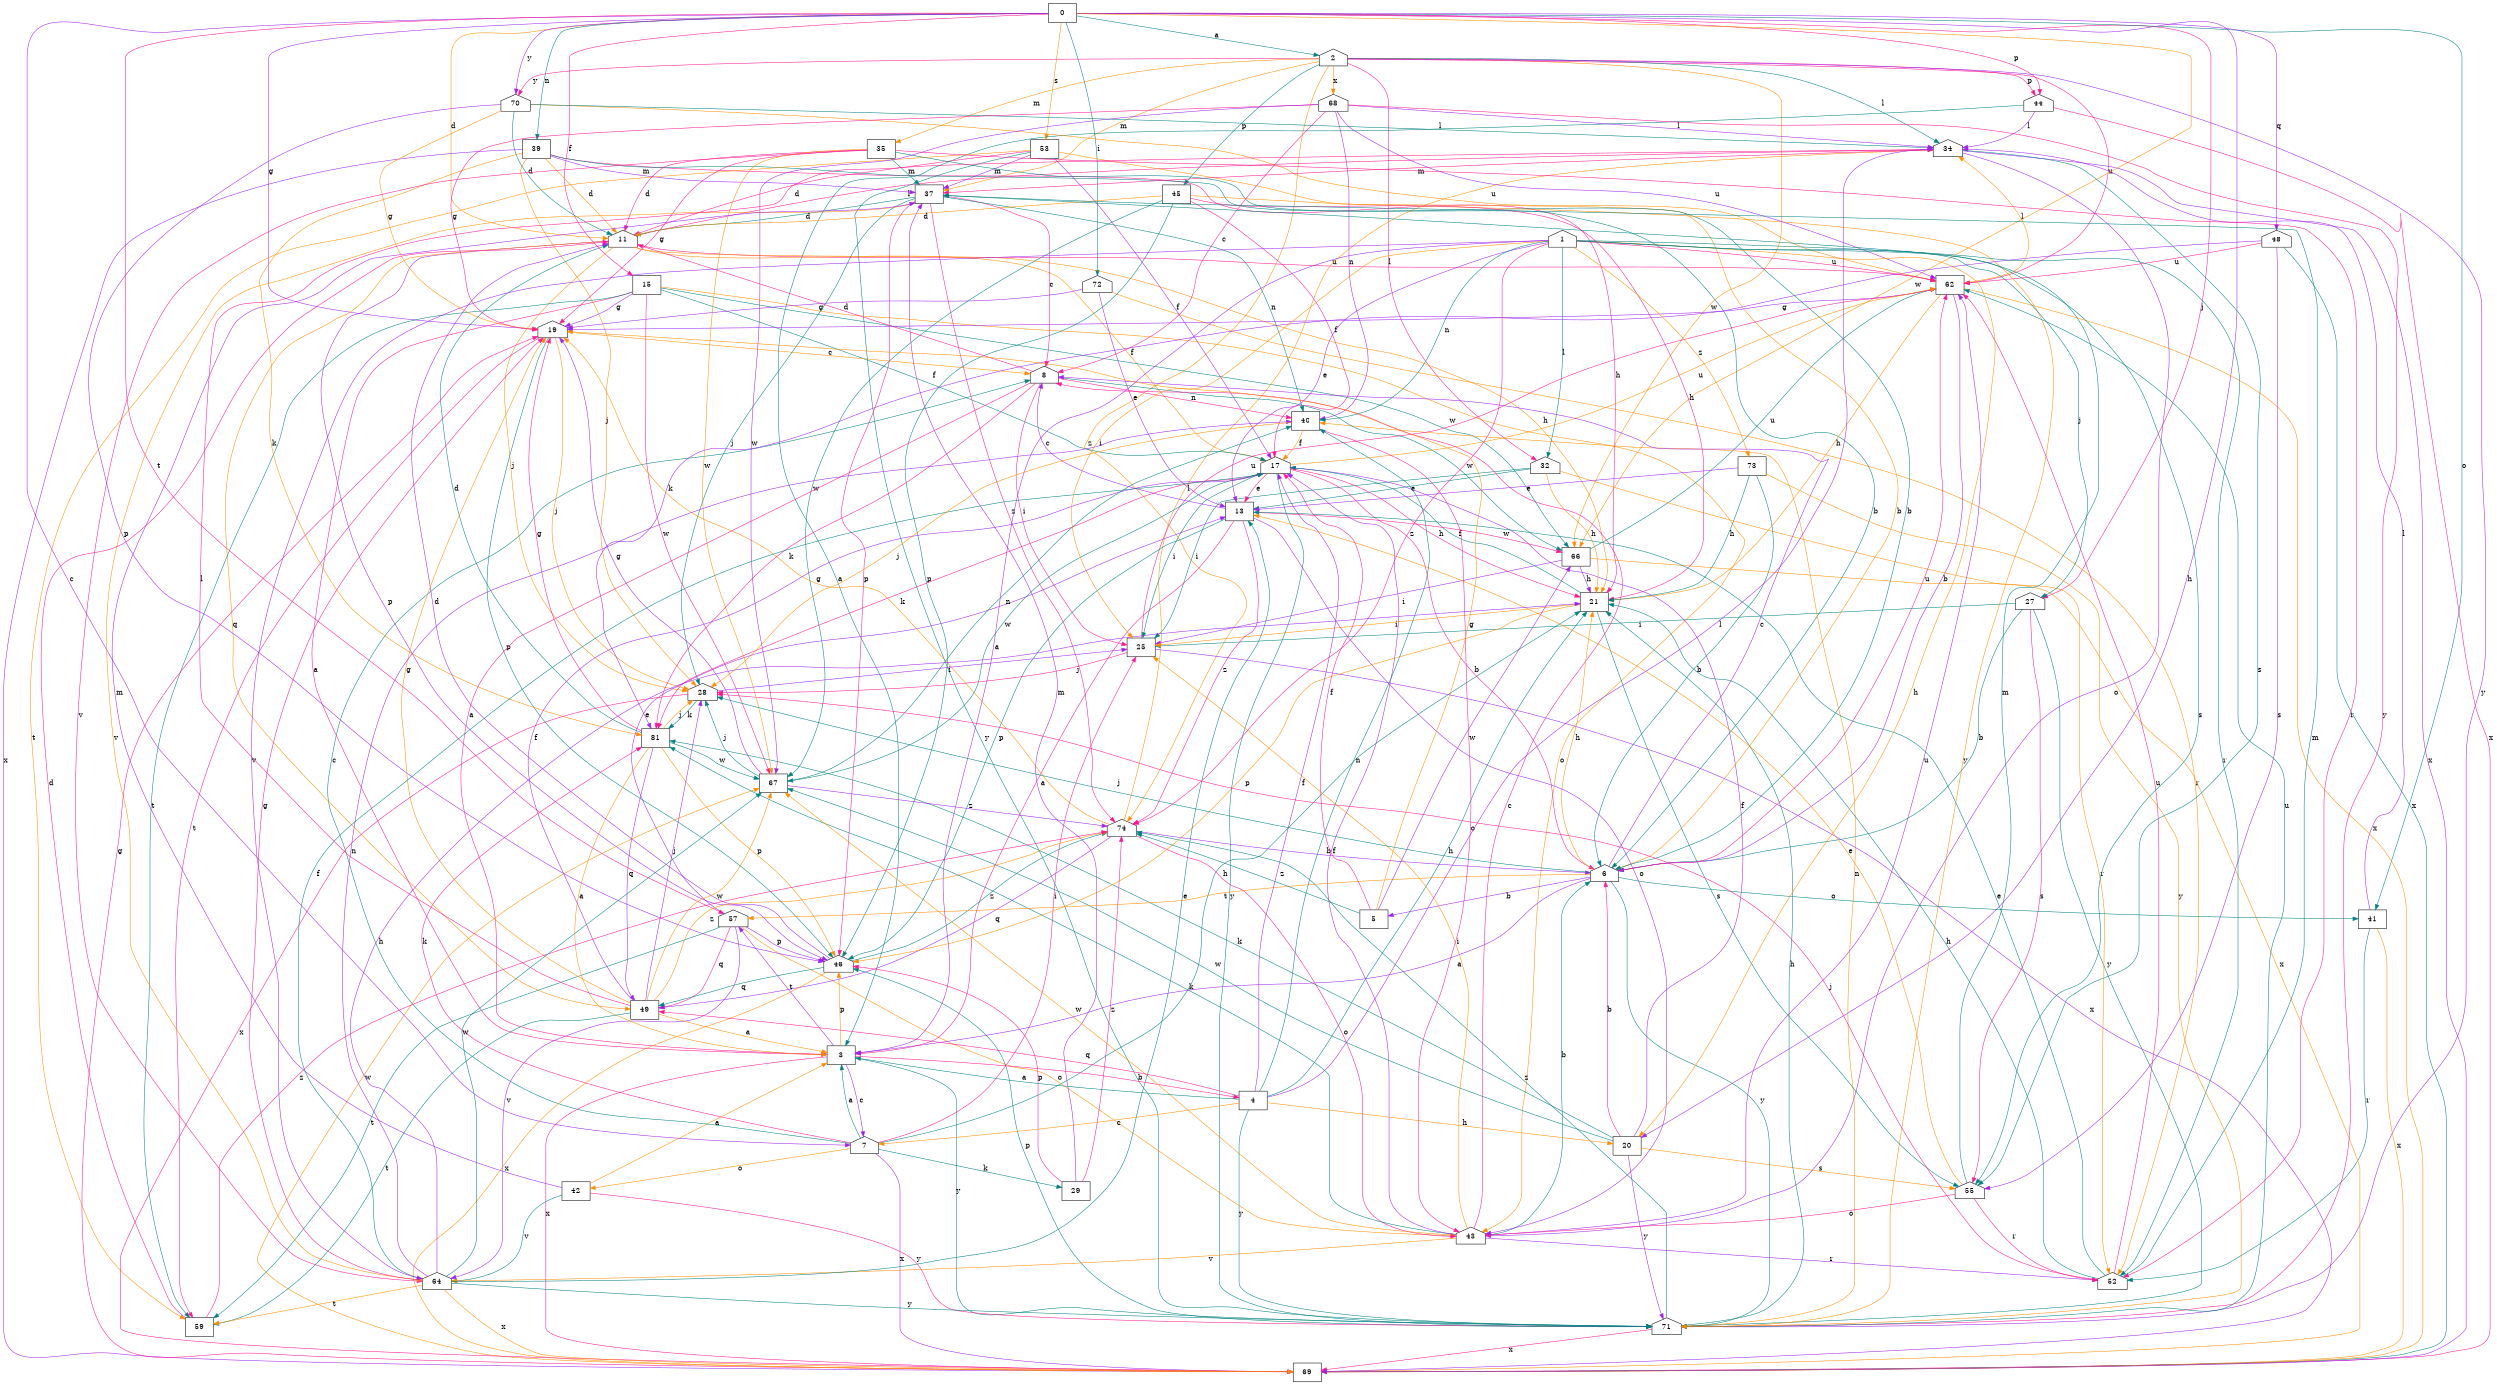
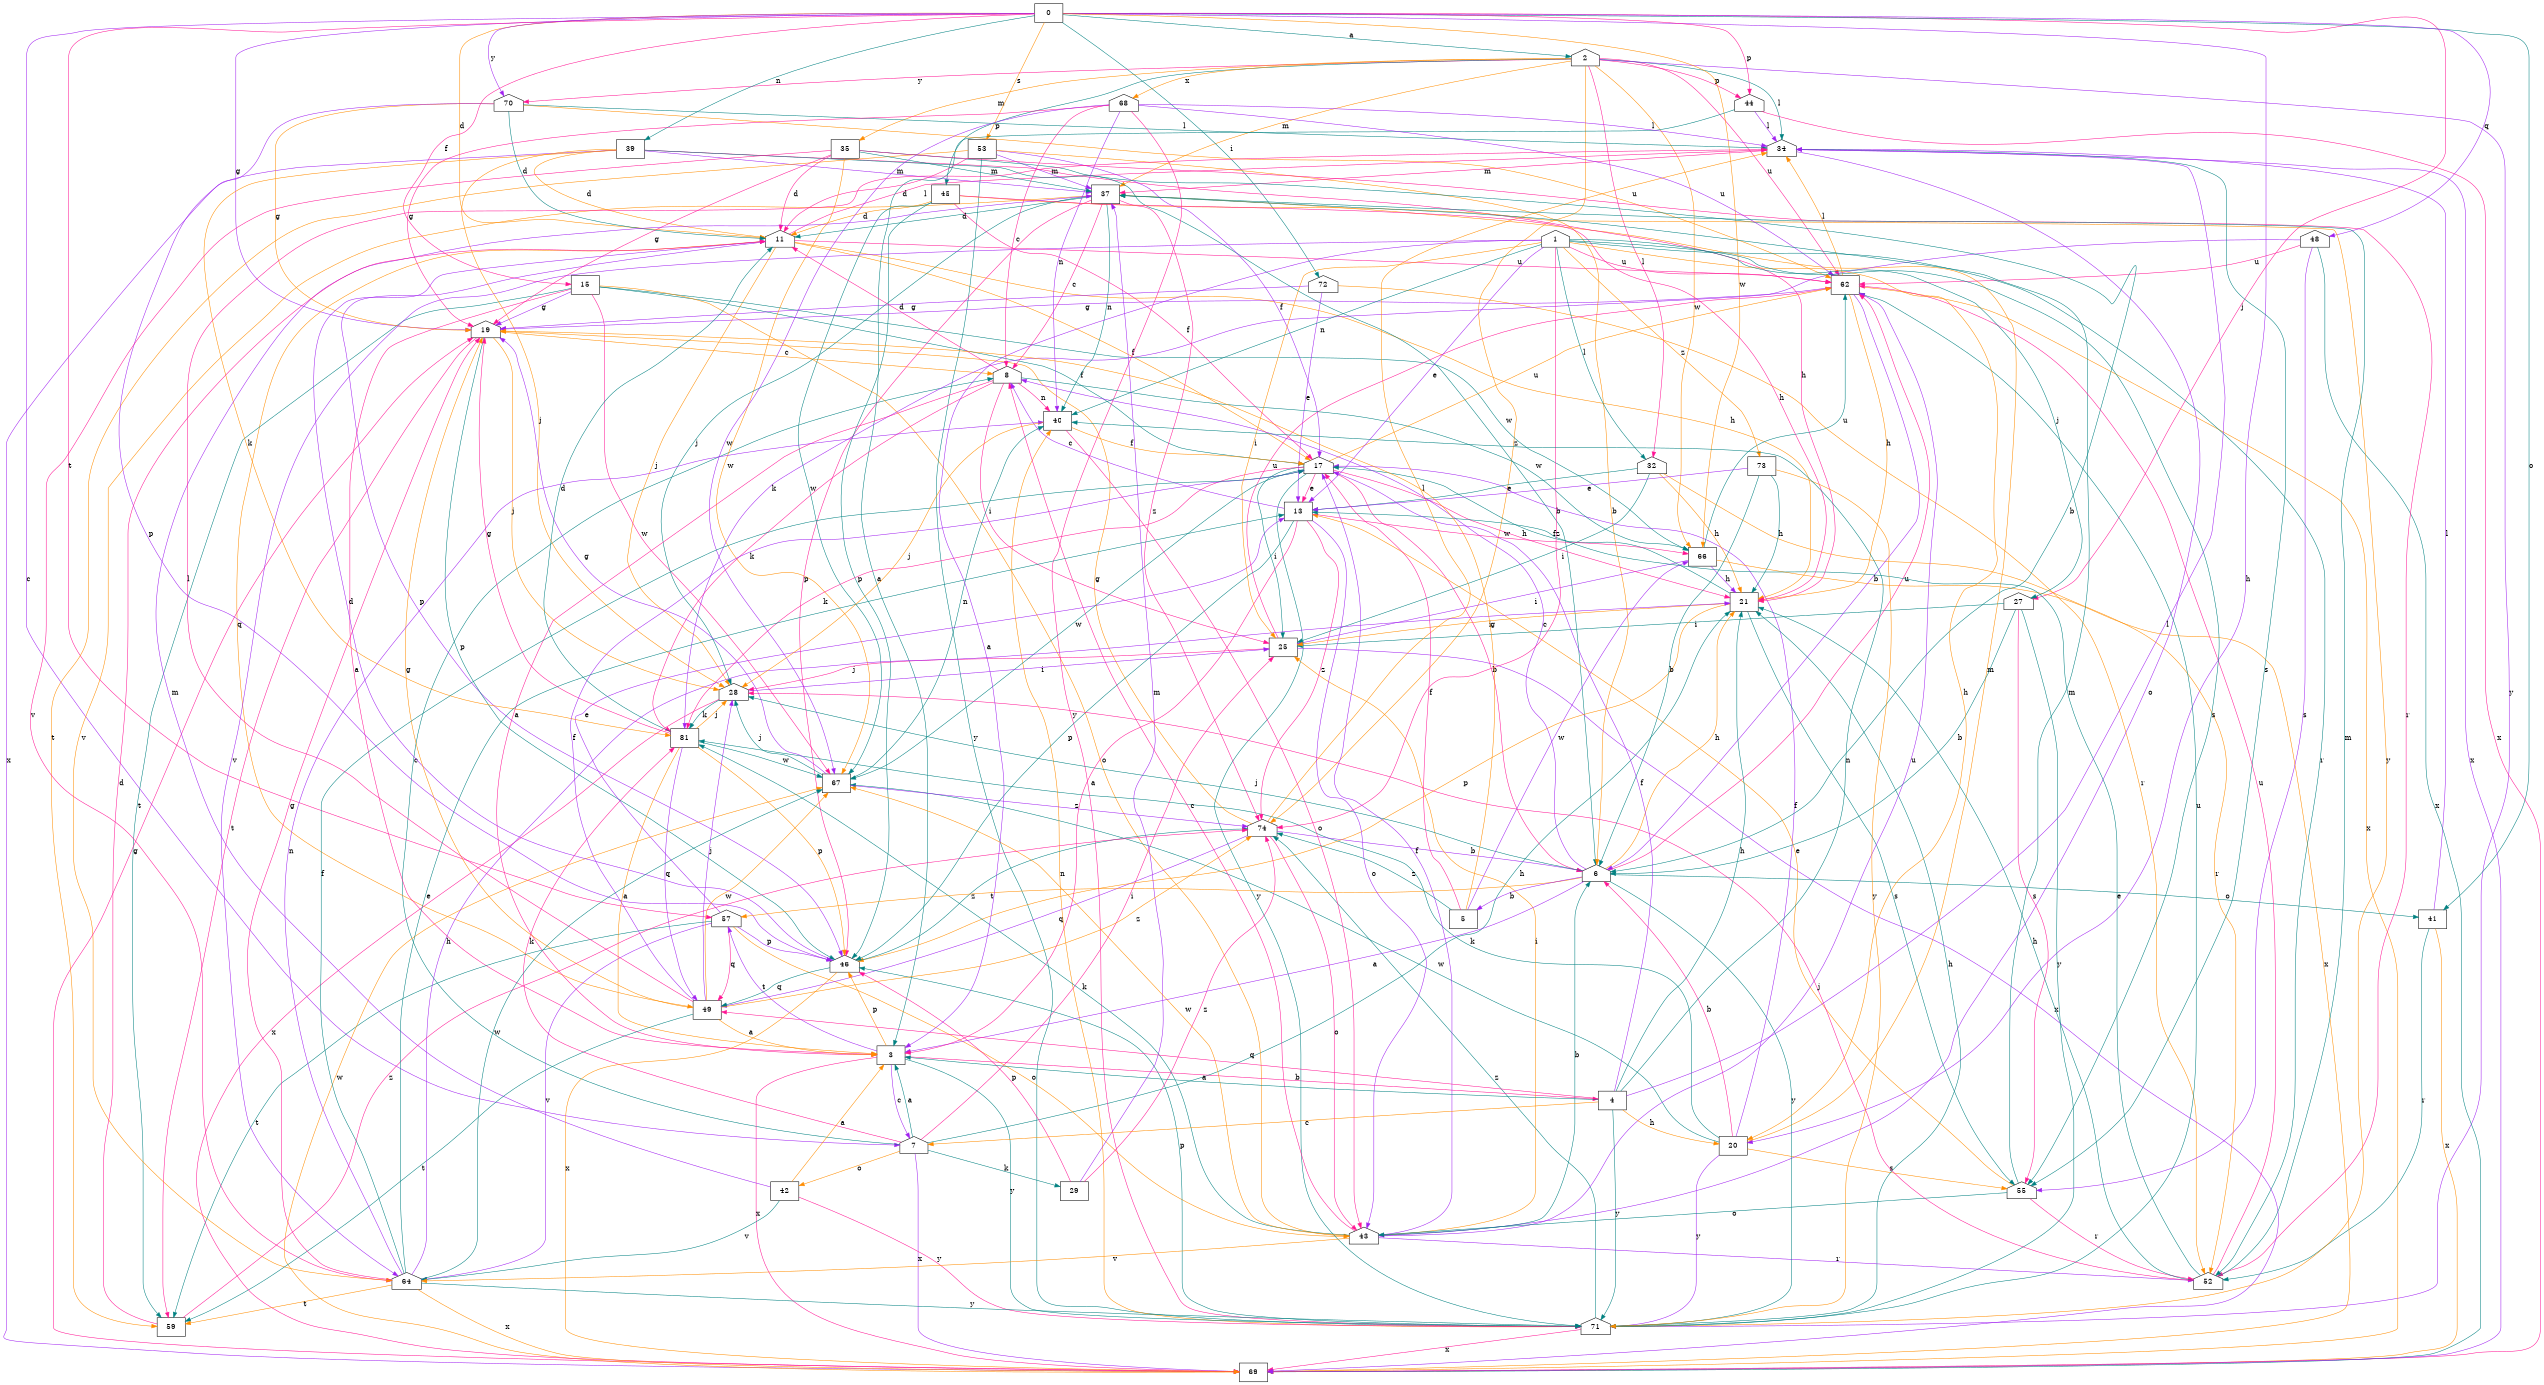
edge "20" -> "37": added, label "m"
edge "55" -> "43": color deeppink -> teal
